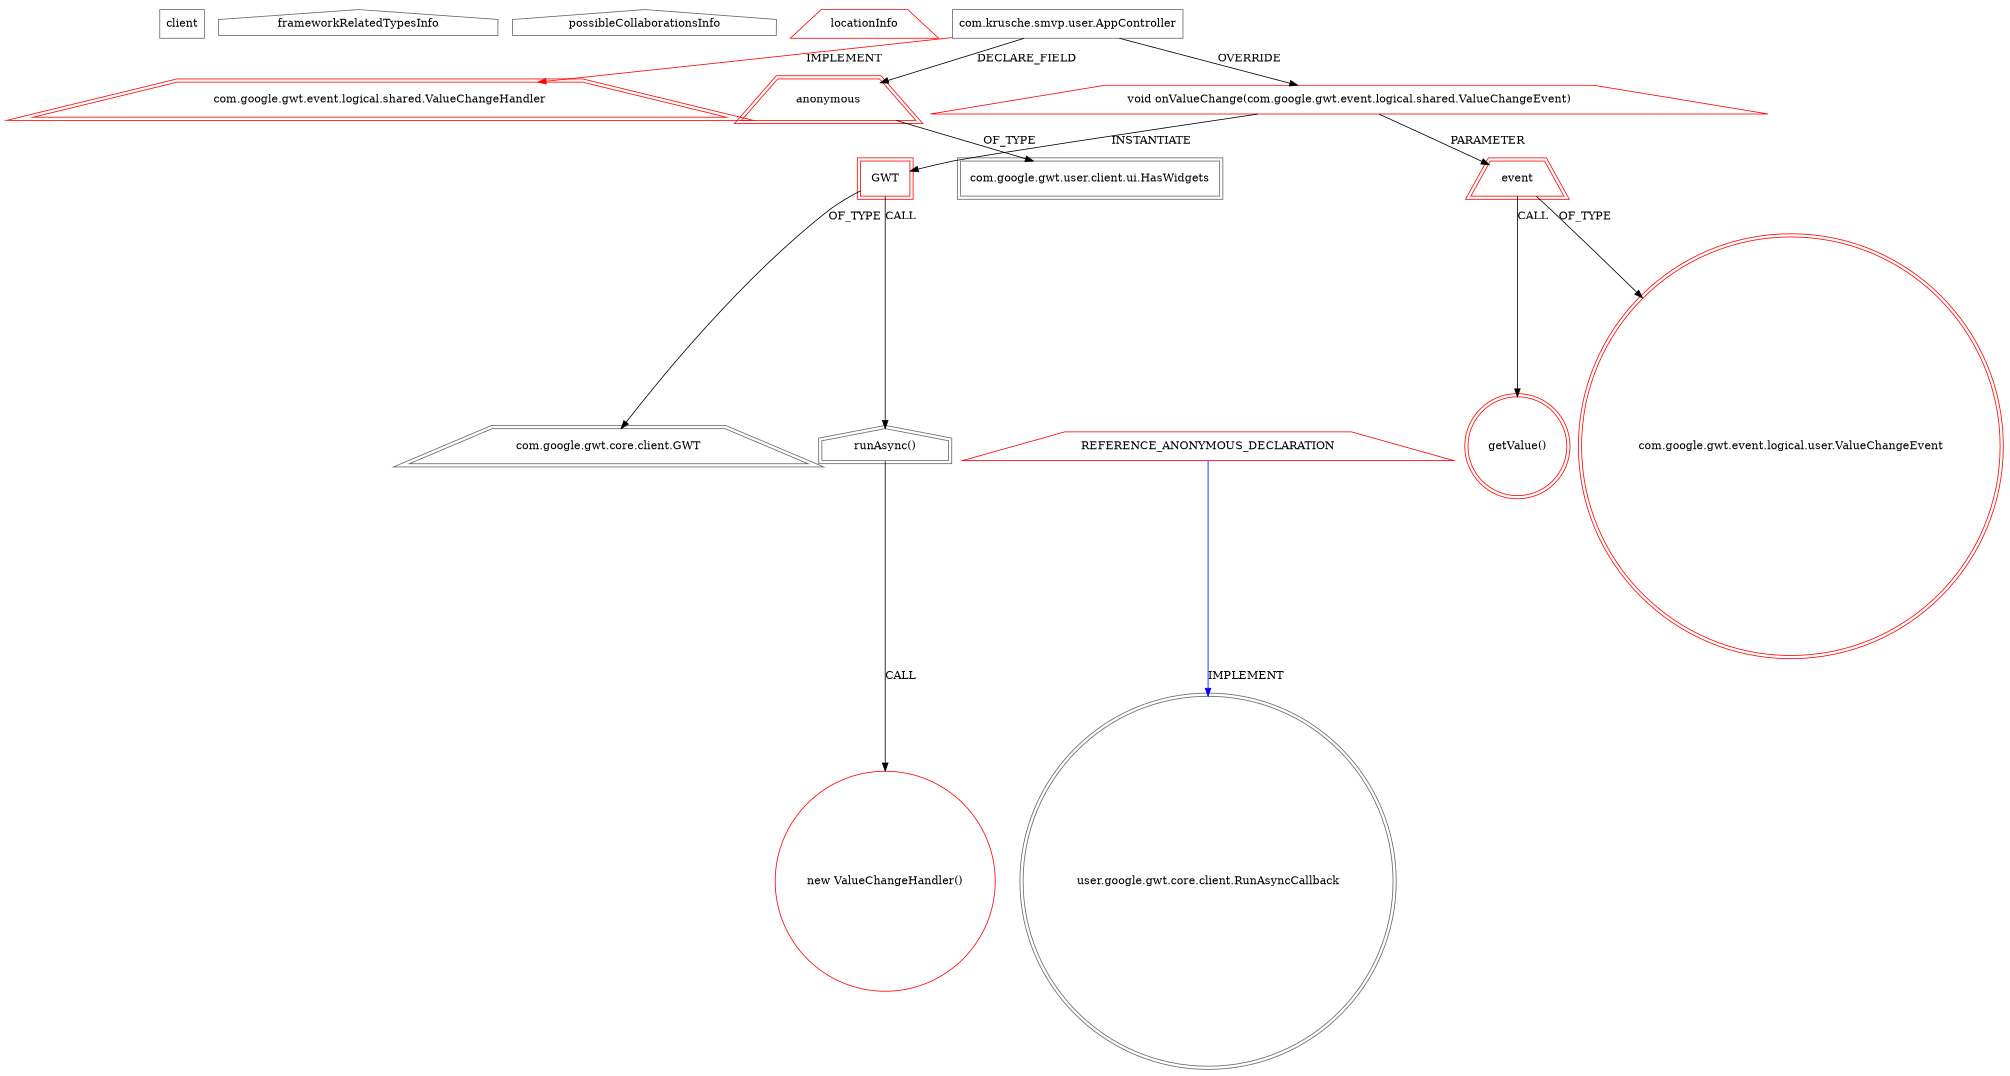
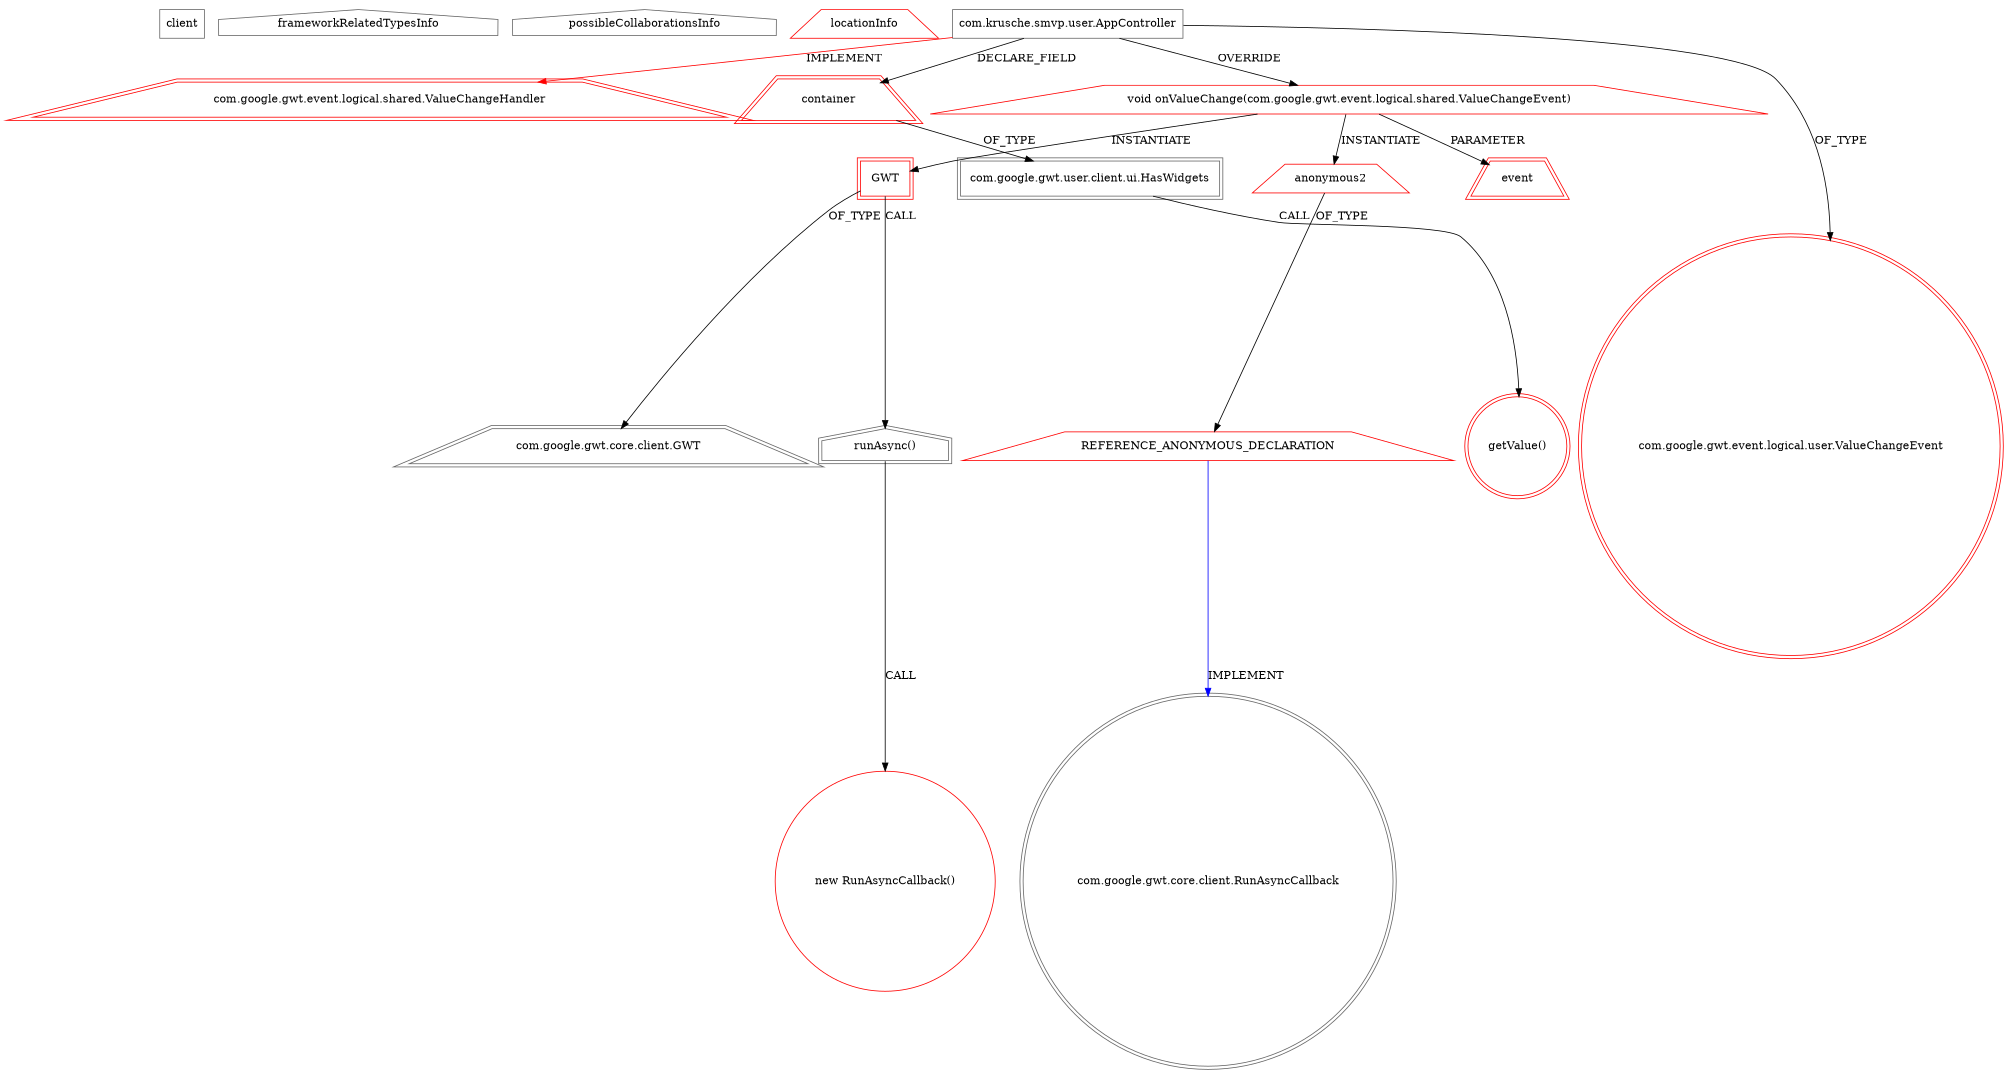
node "anonymous": label "anonymous" -> "container"
node "anonymous2": added
edge "event" -> "com.google.gwt.event.logical.user.ValueChangeEvent": now "com.krusche.smvp.user.AppController" -> "com.google.gwt.event.logical.user.ValueChangeEvent"
edge "event" -> "getValue()": now "com.google.gwt.user.client.ui.HasWidgets" -> "getValue()"
node "new ValueChangeHandler()": label "new ValueChangeHandler()" -> "new RunAsyncCallback()"
node "user.google.gwt.core.client.RunAsyncCallback": label "user.google.gwt.core.client.RunAsyncCallback" -> "com.google.gwt.core.client.RunAsyncCallback"
